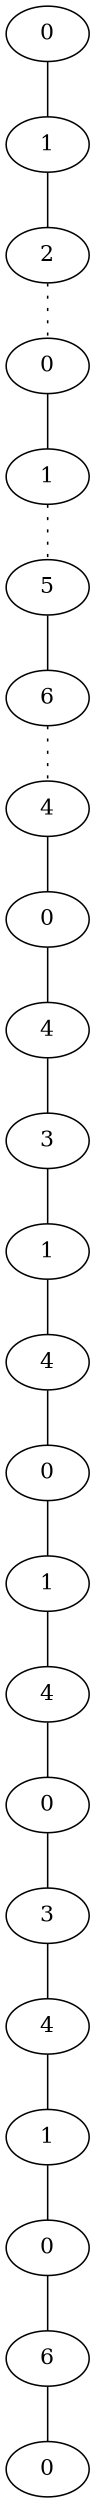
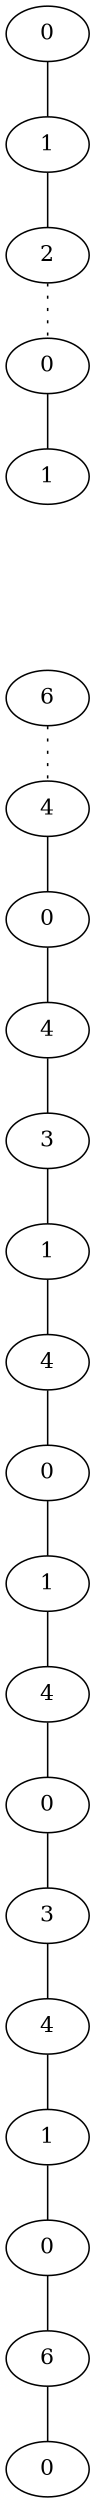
node "5": removed
